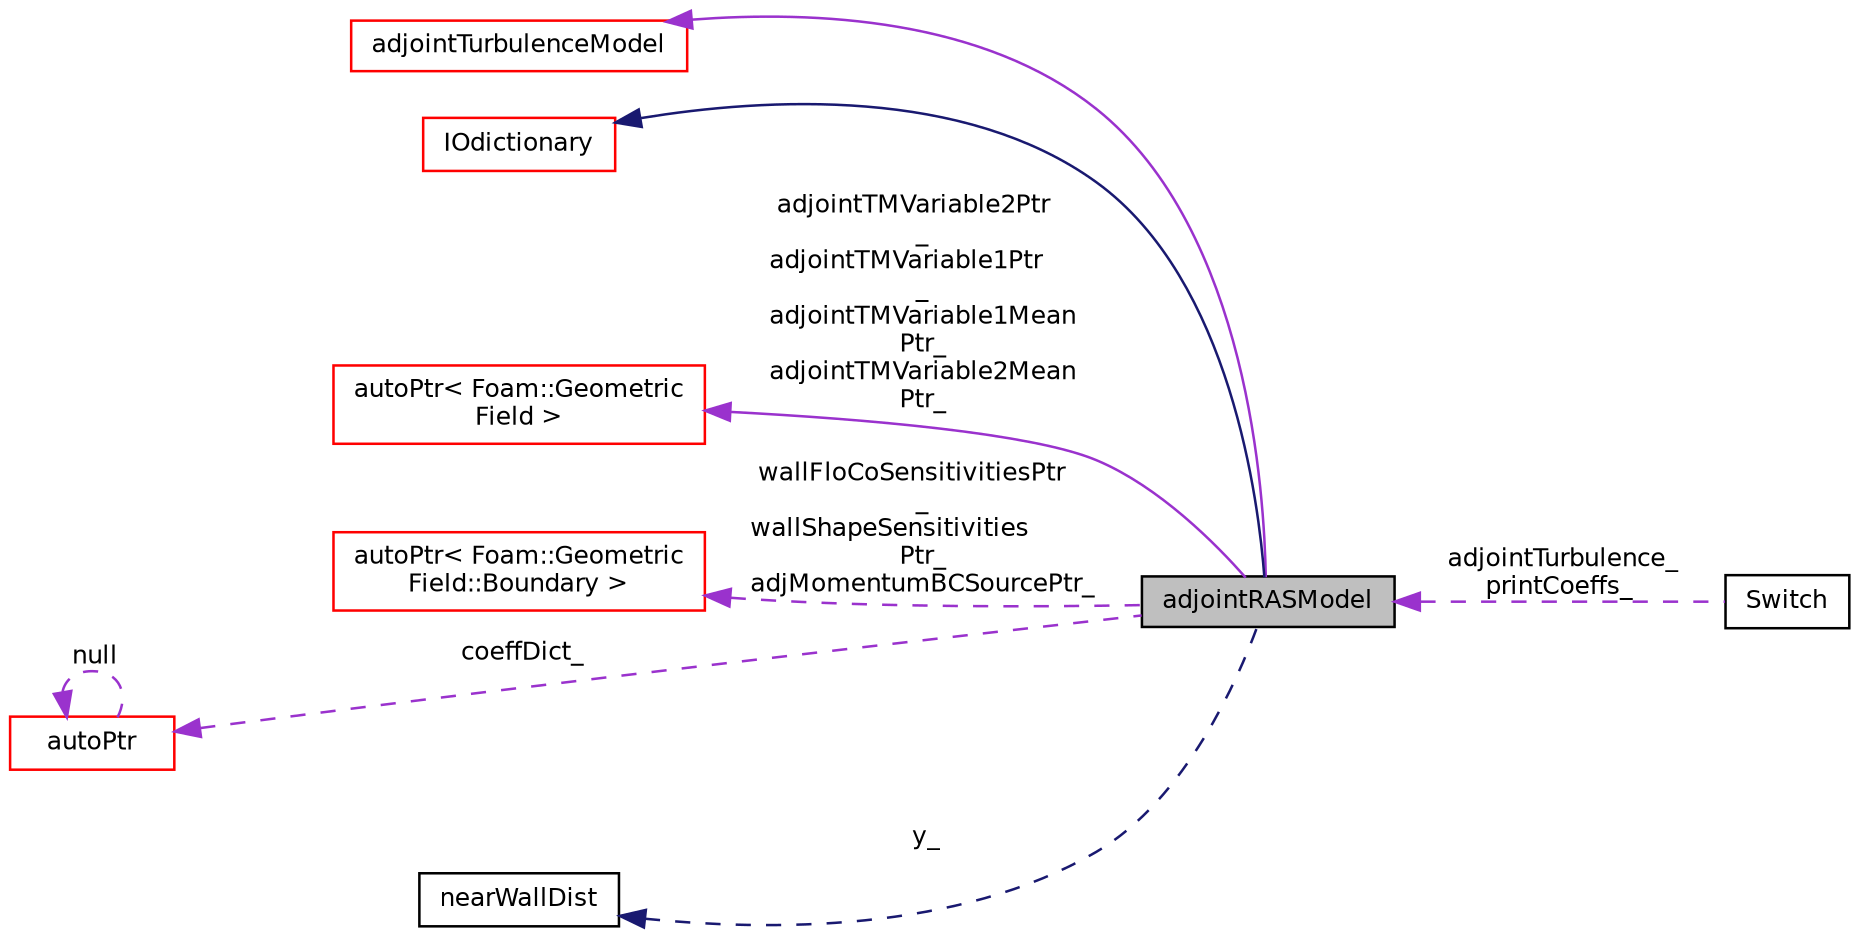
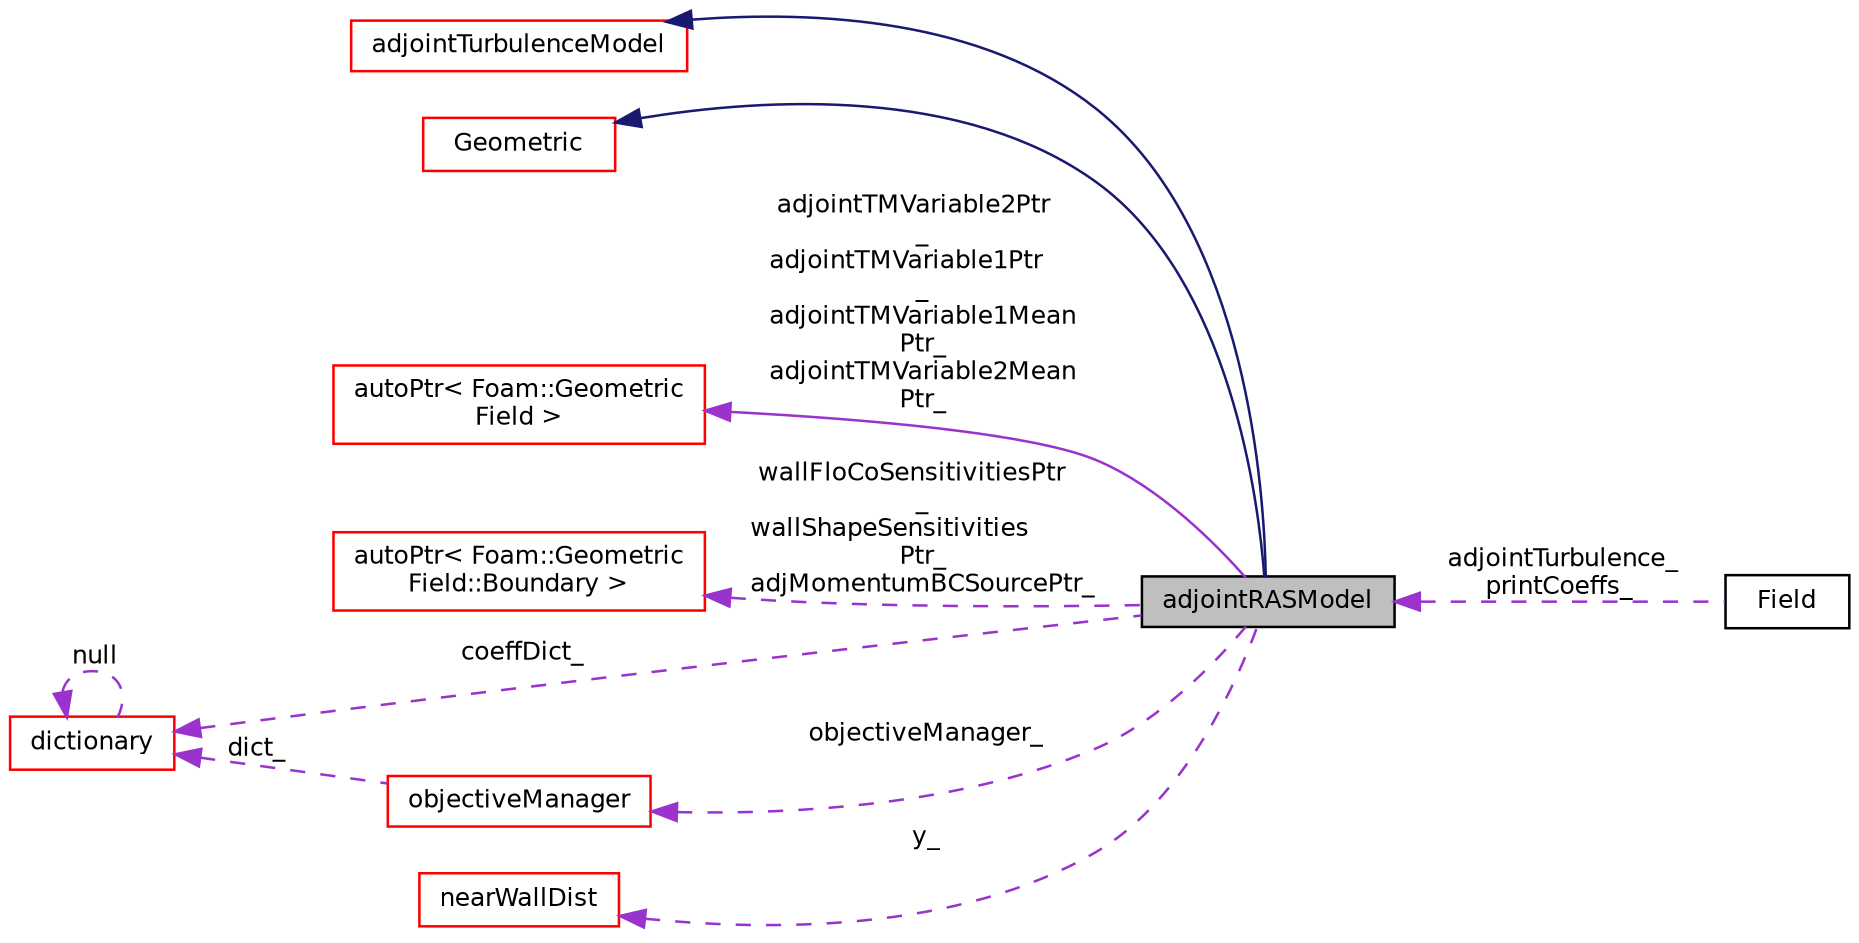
edge "adjointRASModel" -> "adjointTurbulenceModel": color darkorchid3 -> midnightblue
node "IOdictionary": label "IOdictionary" -> "Geometric"
node "Switch": label "Switch" -> "Field"
node "autoPtr": label "autoPtr" -> "dictionary"
node "objectiveManager": added
edge "adjointRASModel" -> "nearWallDist": color midnightblue -> darkorchid3
node "nearWallDist": color black -> red
